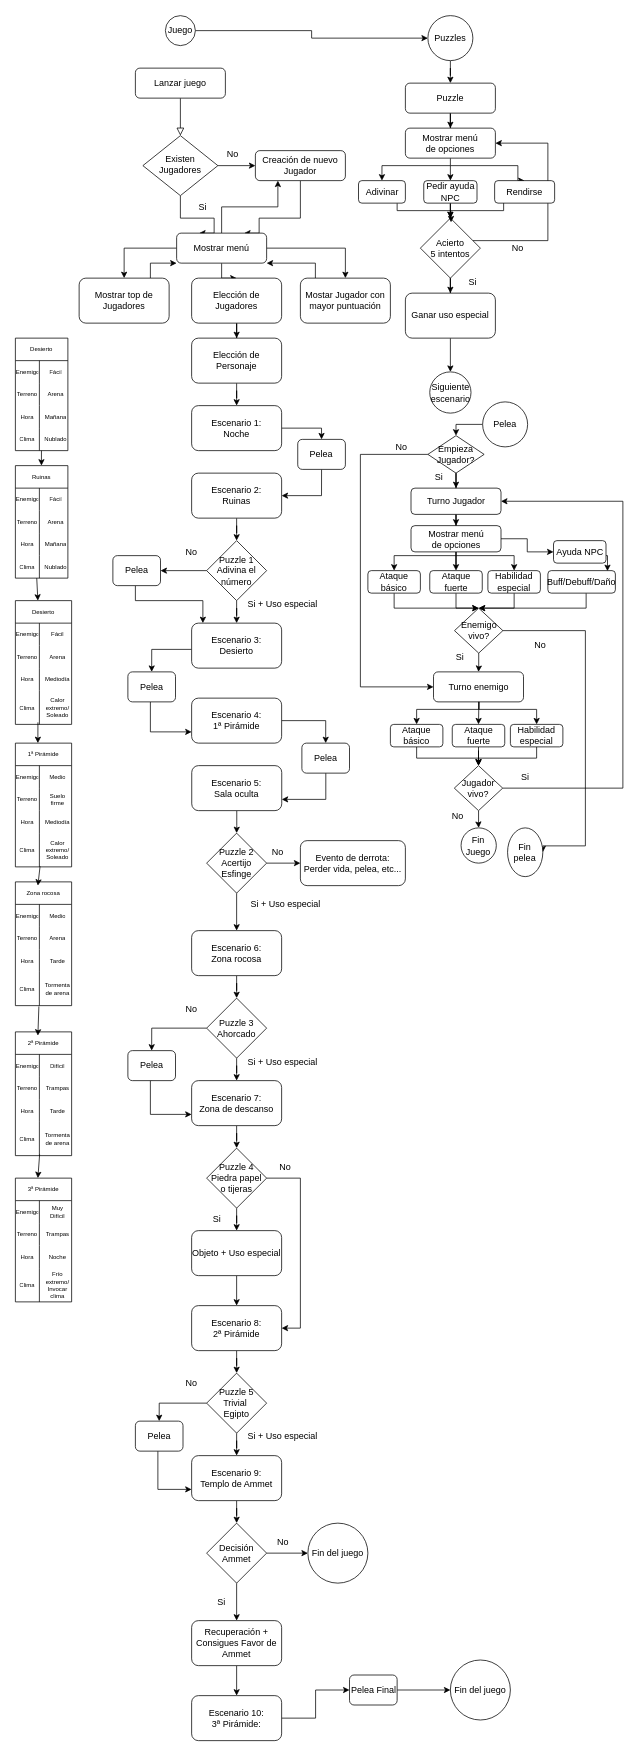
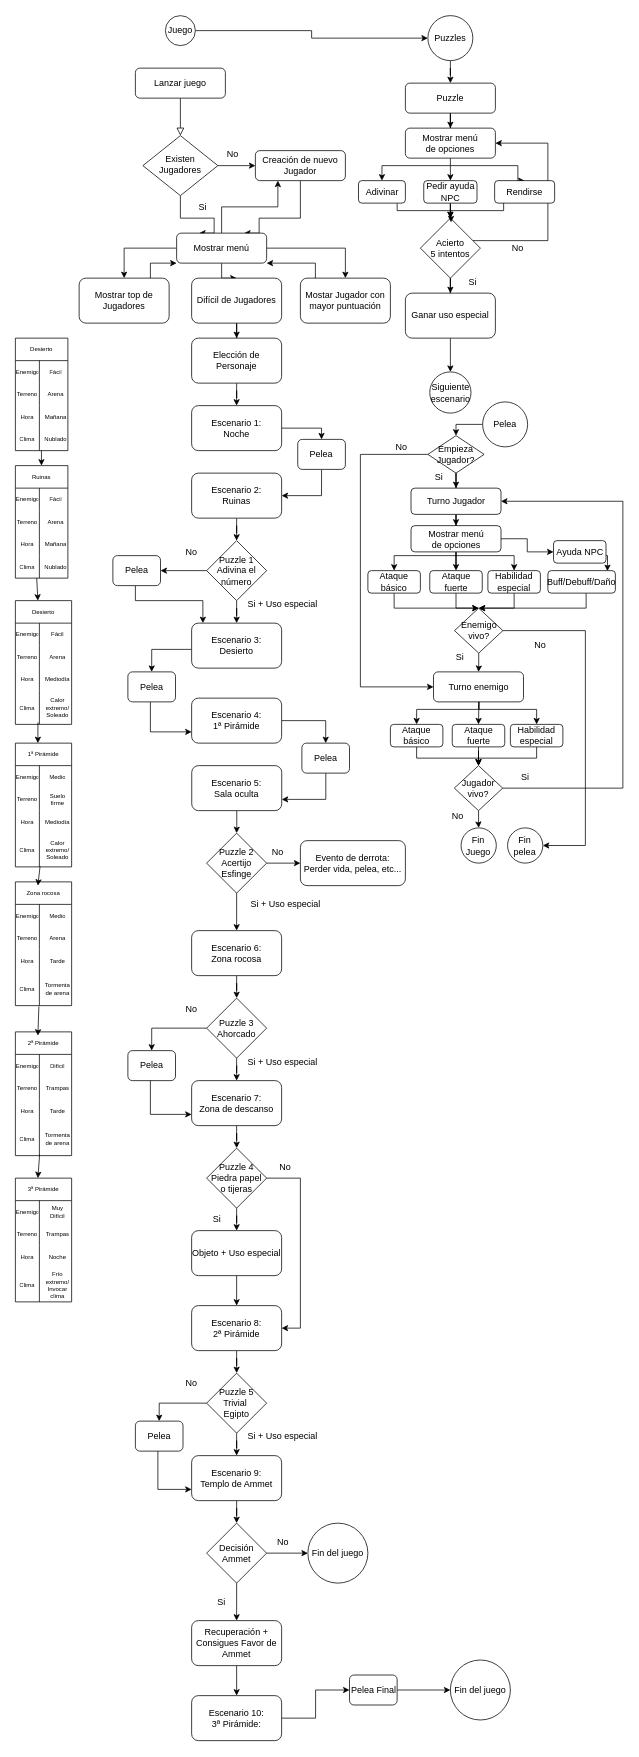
node "Elección de Jugadores": label "Elección de Jugadores" -> "Difícil de Jugadores"
node "Fin pelea": size 35x49 -> 35x35
